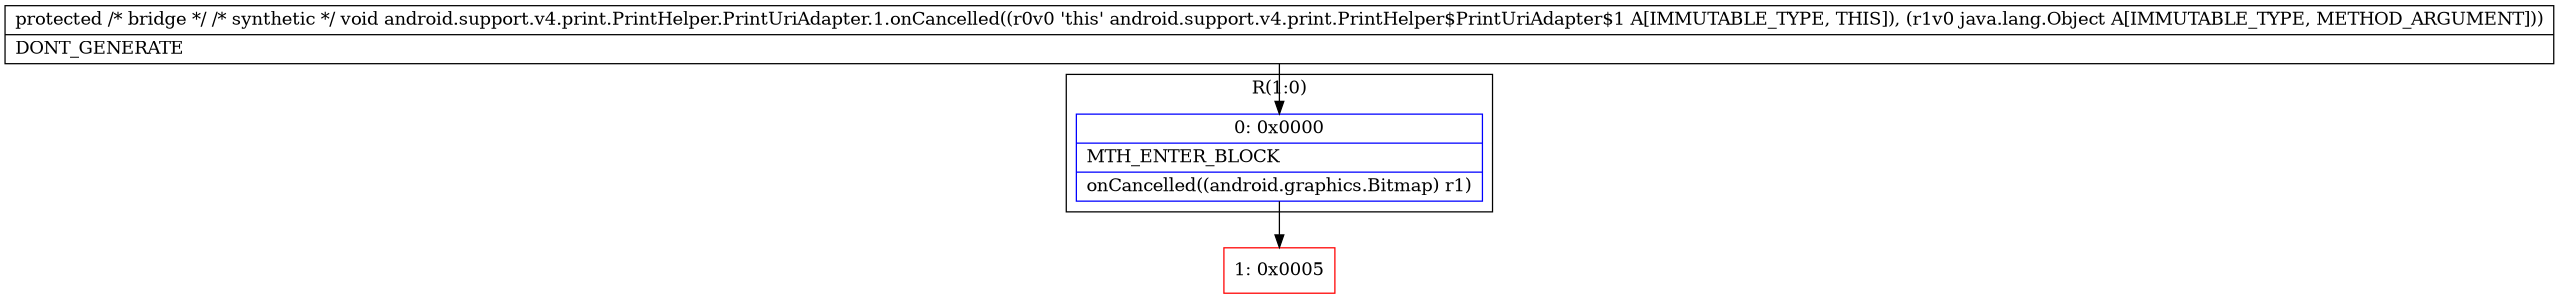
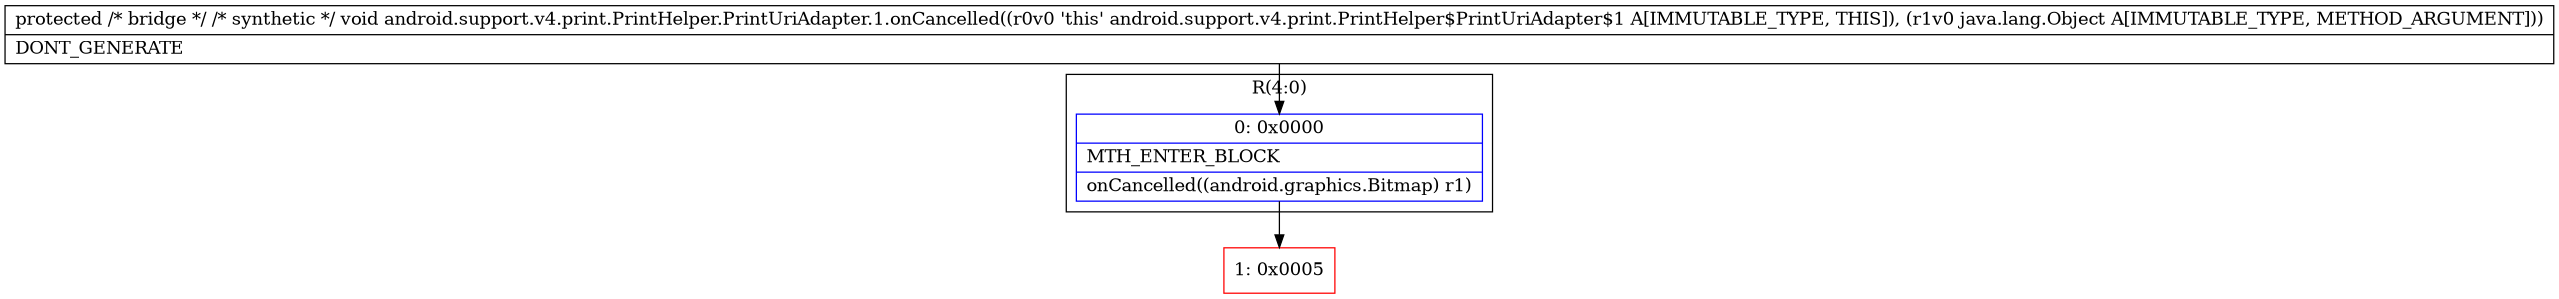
cluster "R(1:0)": label "R(1:0)" -> "R(4:0)"
